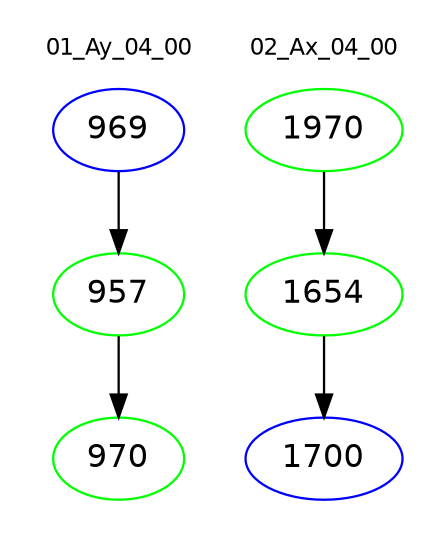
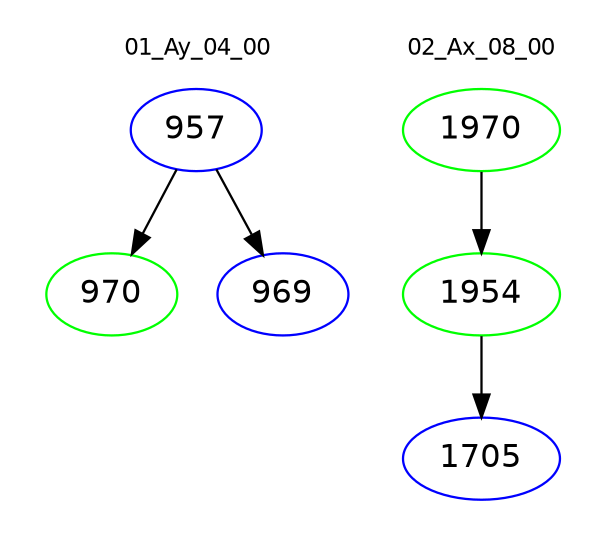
cluster "02_Ax_04_00": label "02_Ax_04_00" -> "02_Ax_08_00"
edge "969" -> "957": reversed
node "957": color green -> blue
node "1654": label "1654" -> "1954"
node "1700": label "1700" -> "1705"
